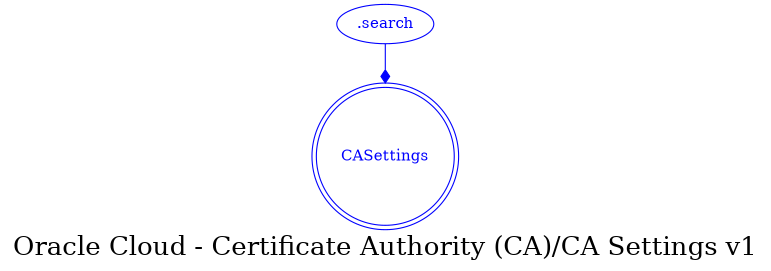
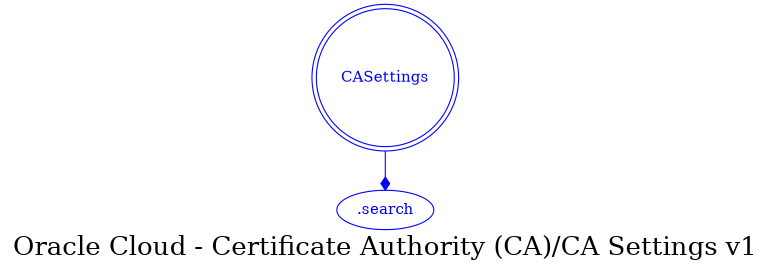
edge ".search" -> "CASettings": reversed
